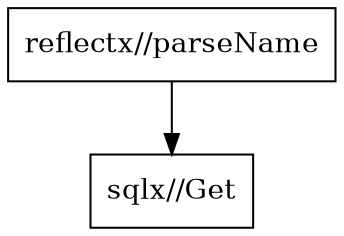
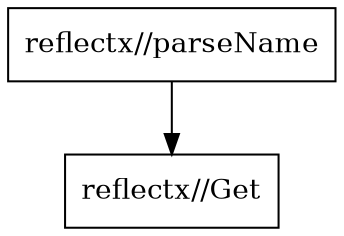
node "sqlx//Get": label "sqlx//Get" -> "reflectx//Get"
